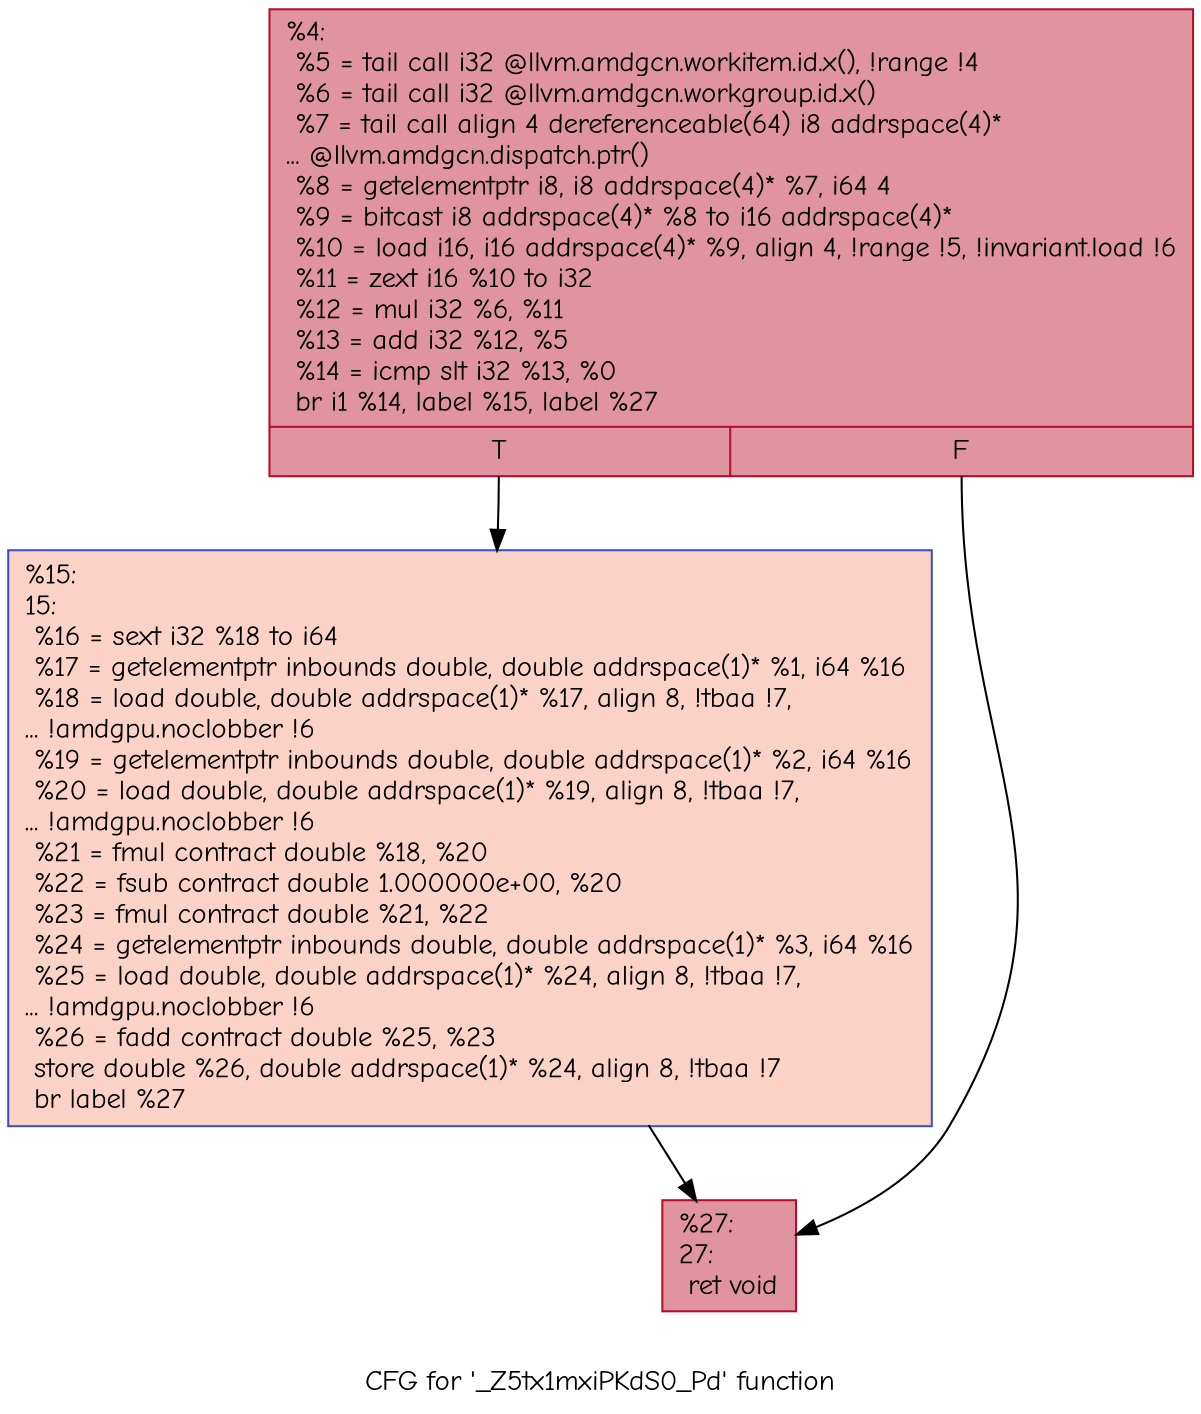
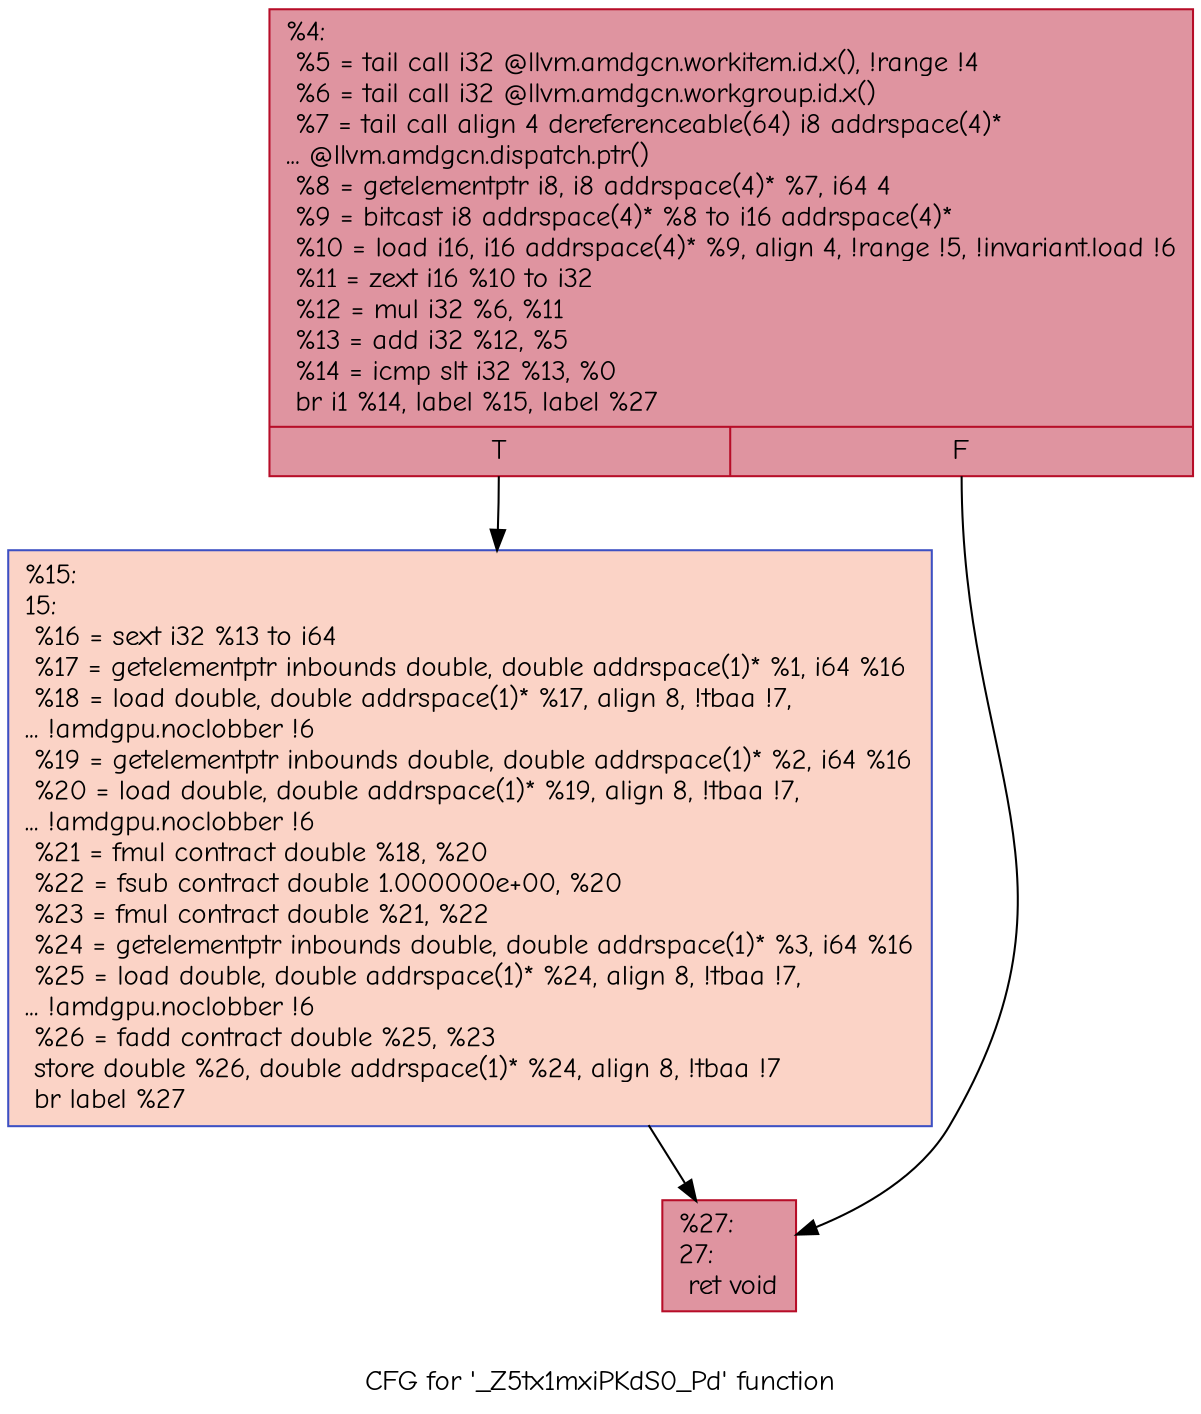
node "%15:": text "%16 = sext i32 %18 to i64" -> "%16 = sext i32 %13 to i64"
